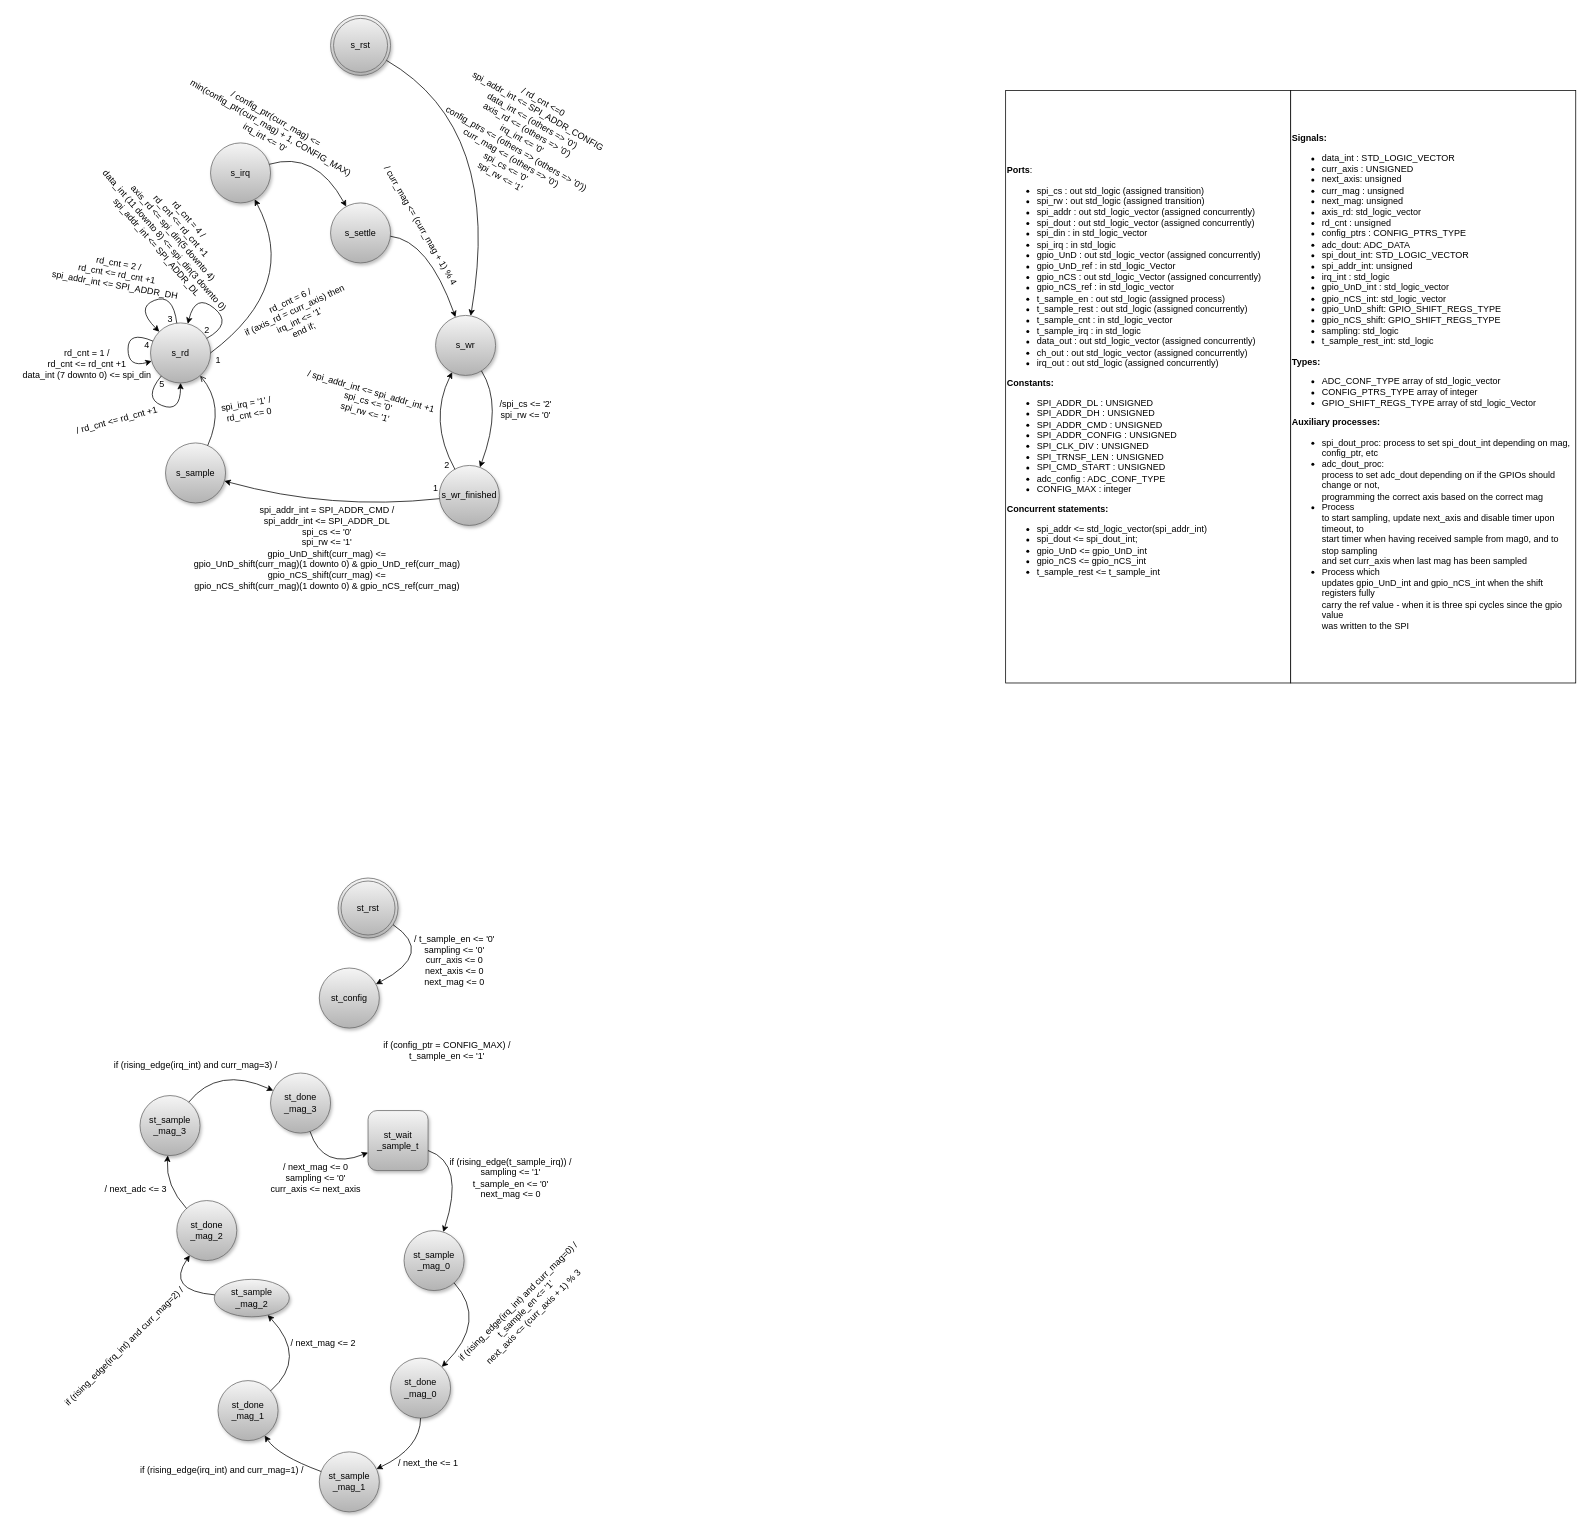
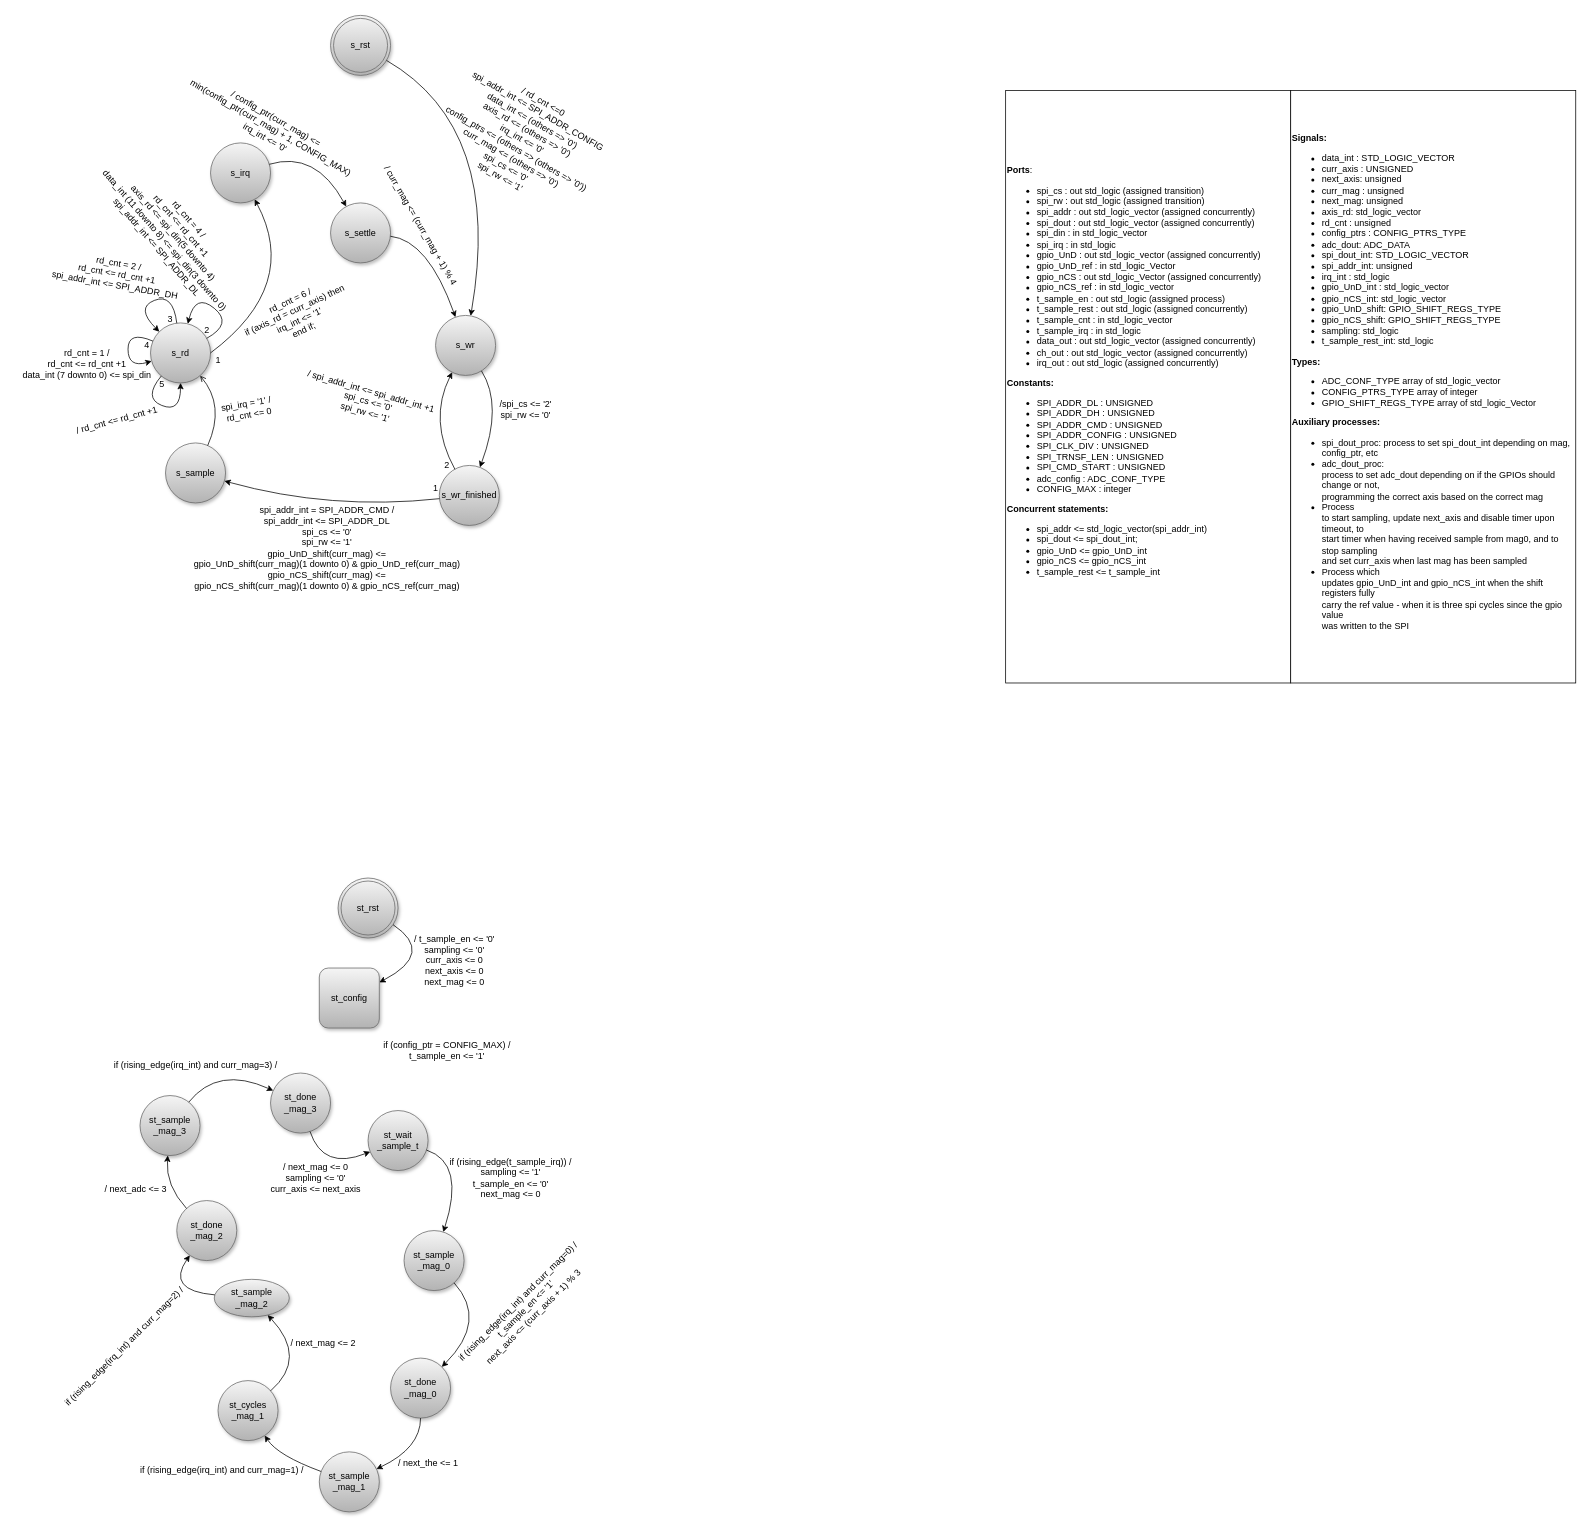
node "st_config": shape ellipse -> rounded rectangle
node "st_wait _sample_t": shape rounded rectangle -> ellipse
node "st_done _mag_1": label "st_done _mag_1" -> "st_cycles _mag_1"
